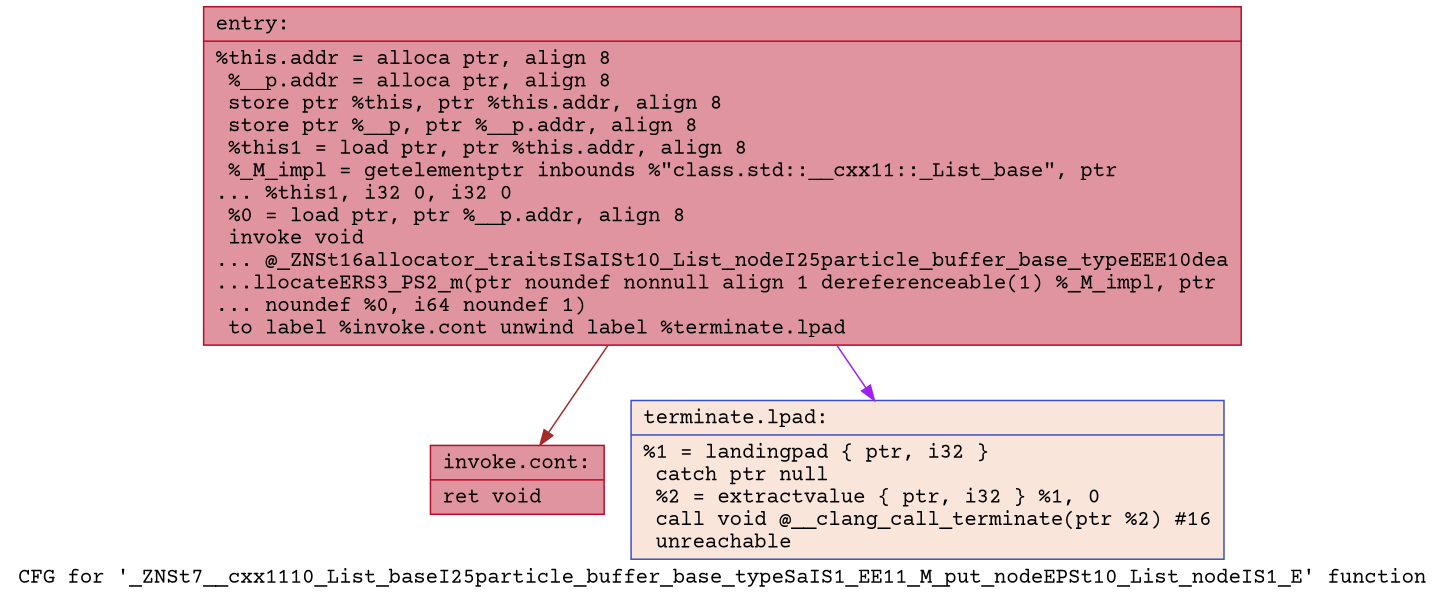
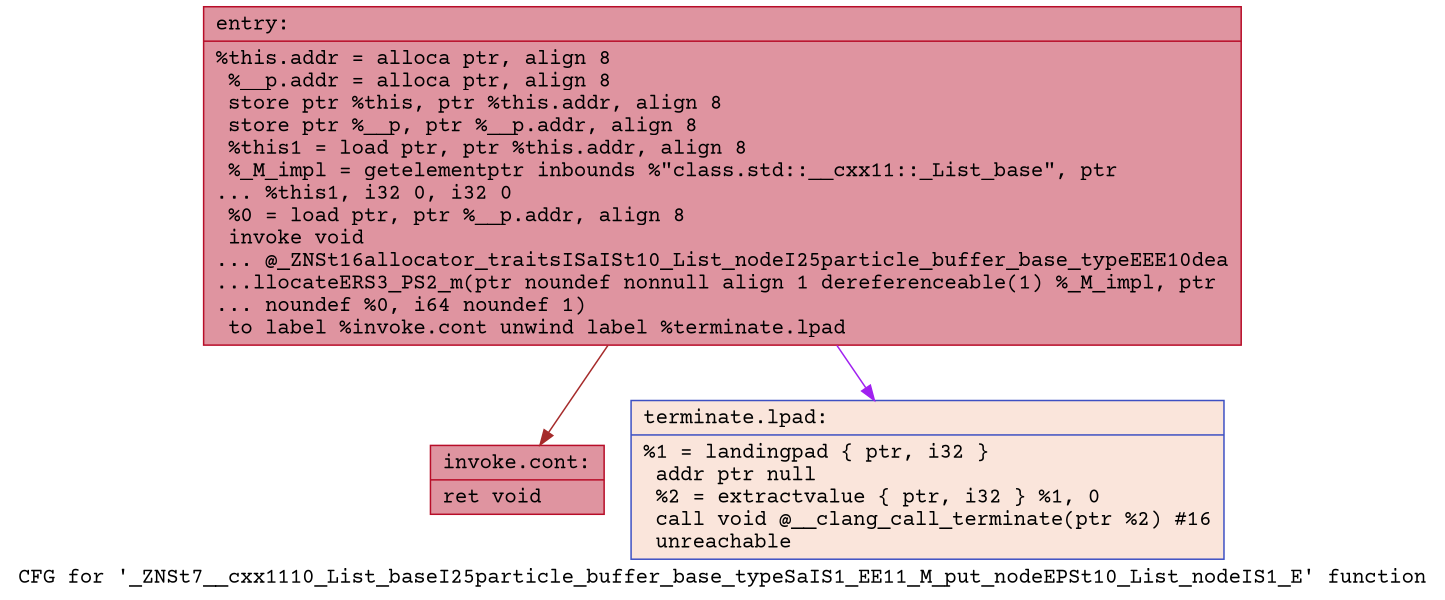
node "terminate.lpad:": text "catch ptr null" -> "addr ptr null"
